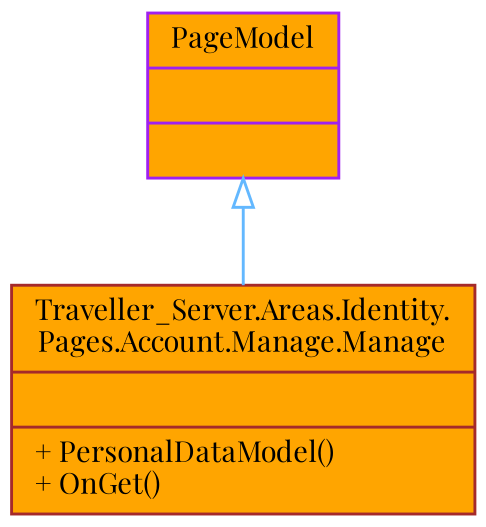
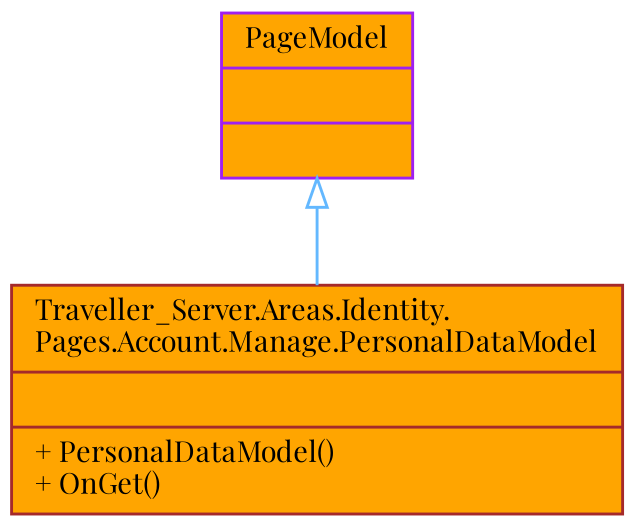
node "Traveller_Server.Areas.Identity.": text "Pages.Account.Manage.Manage" -> "Pages.Account.Manage.PersonalDataModel"
